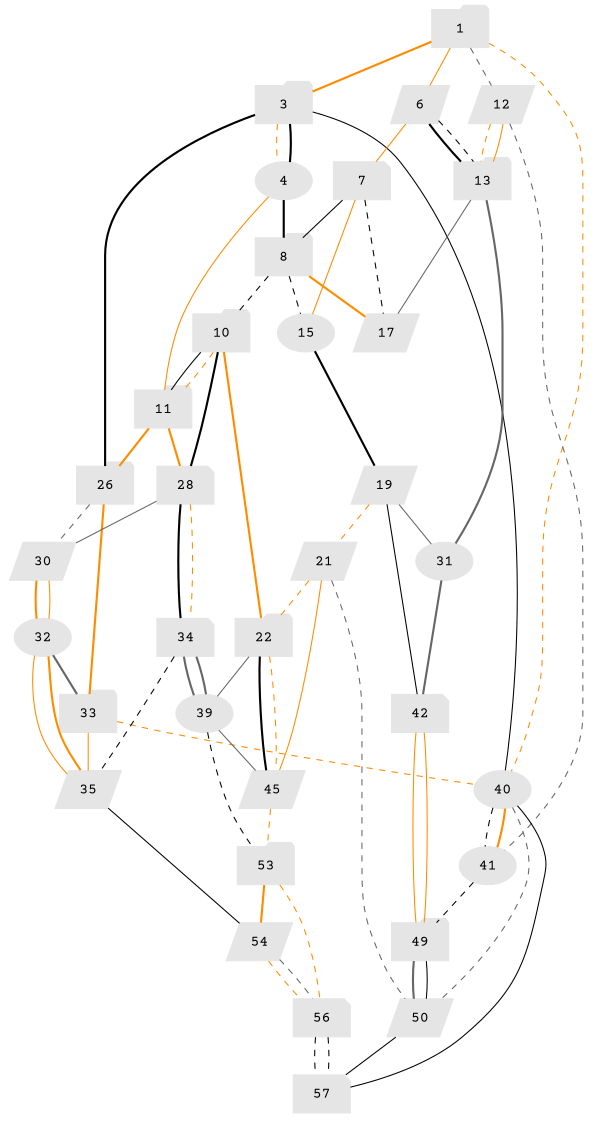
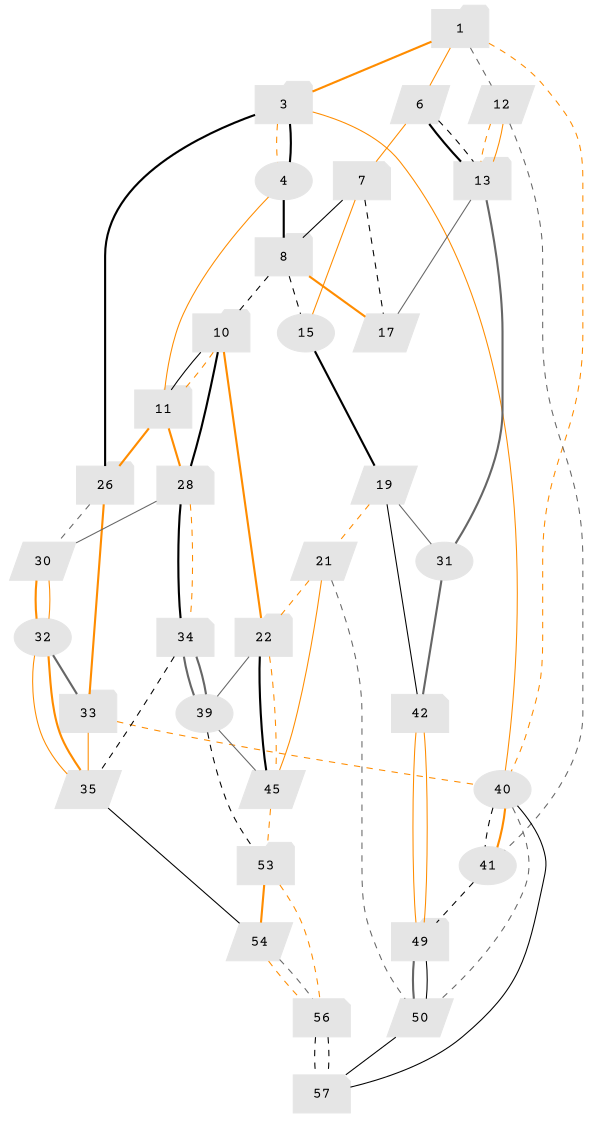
edge "3" -- "40": color black -> darkorange
